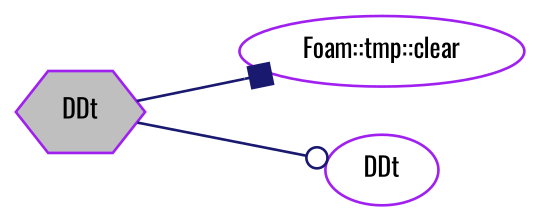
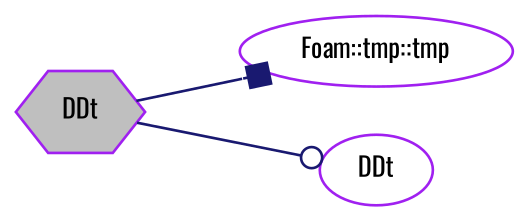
node "Foam::tmp::clear": label "Foam::tmp::clear" -> "Foam::tmp::tmp"
